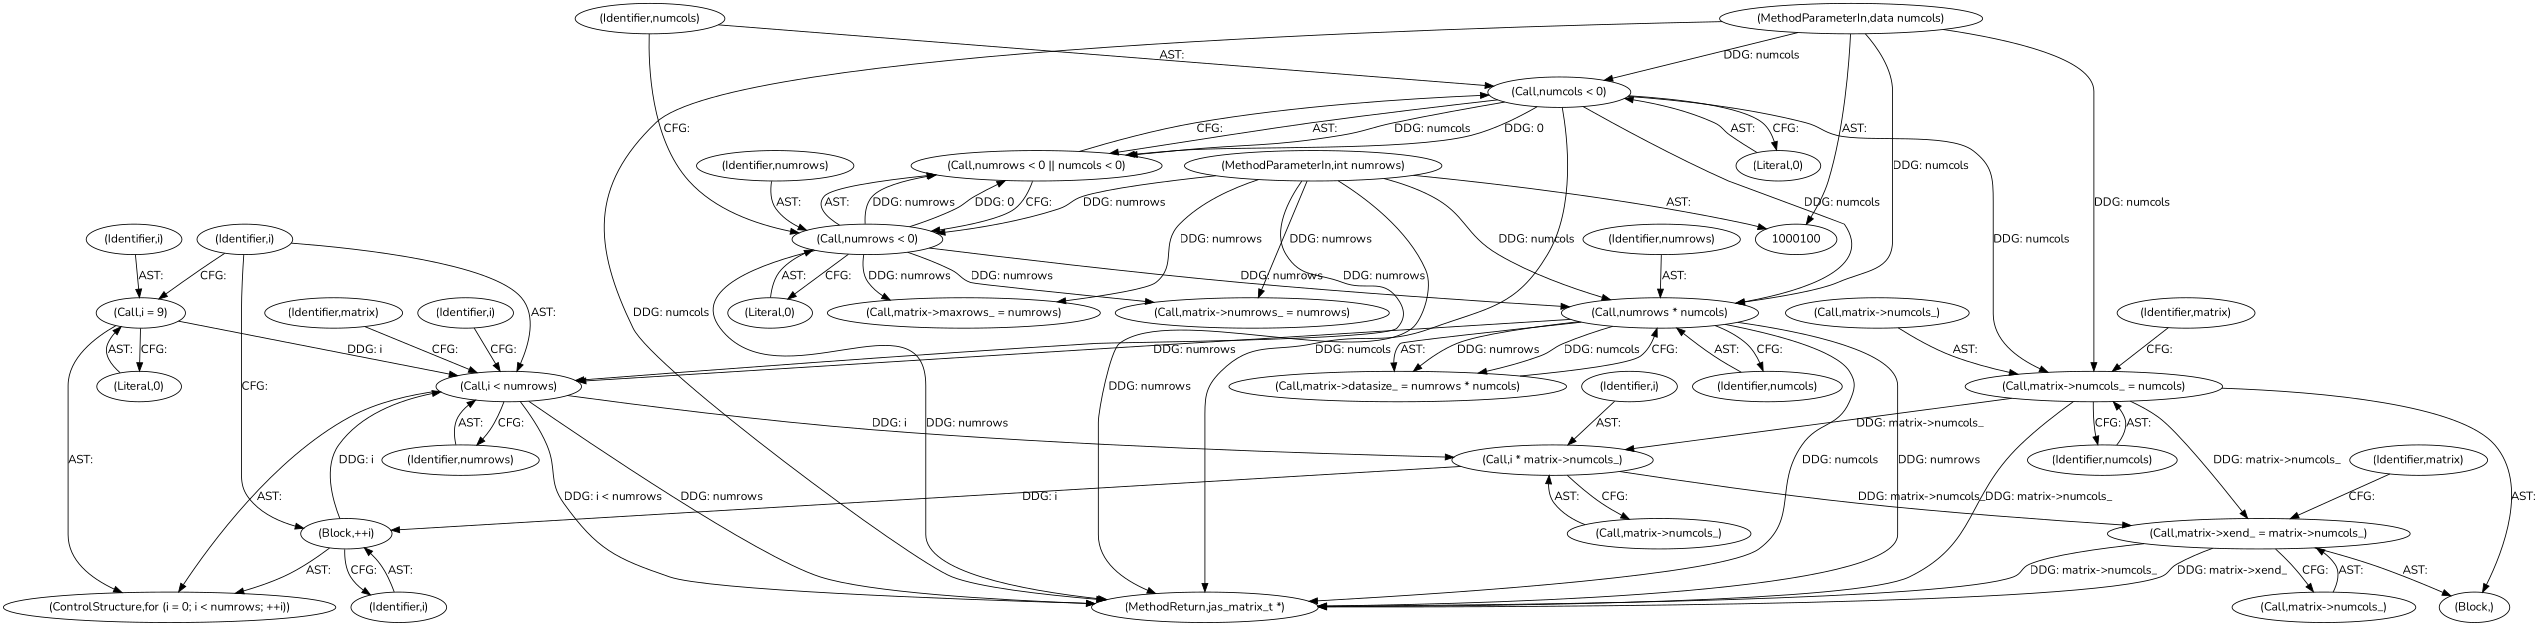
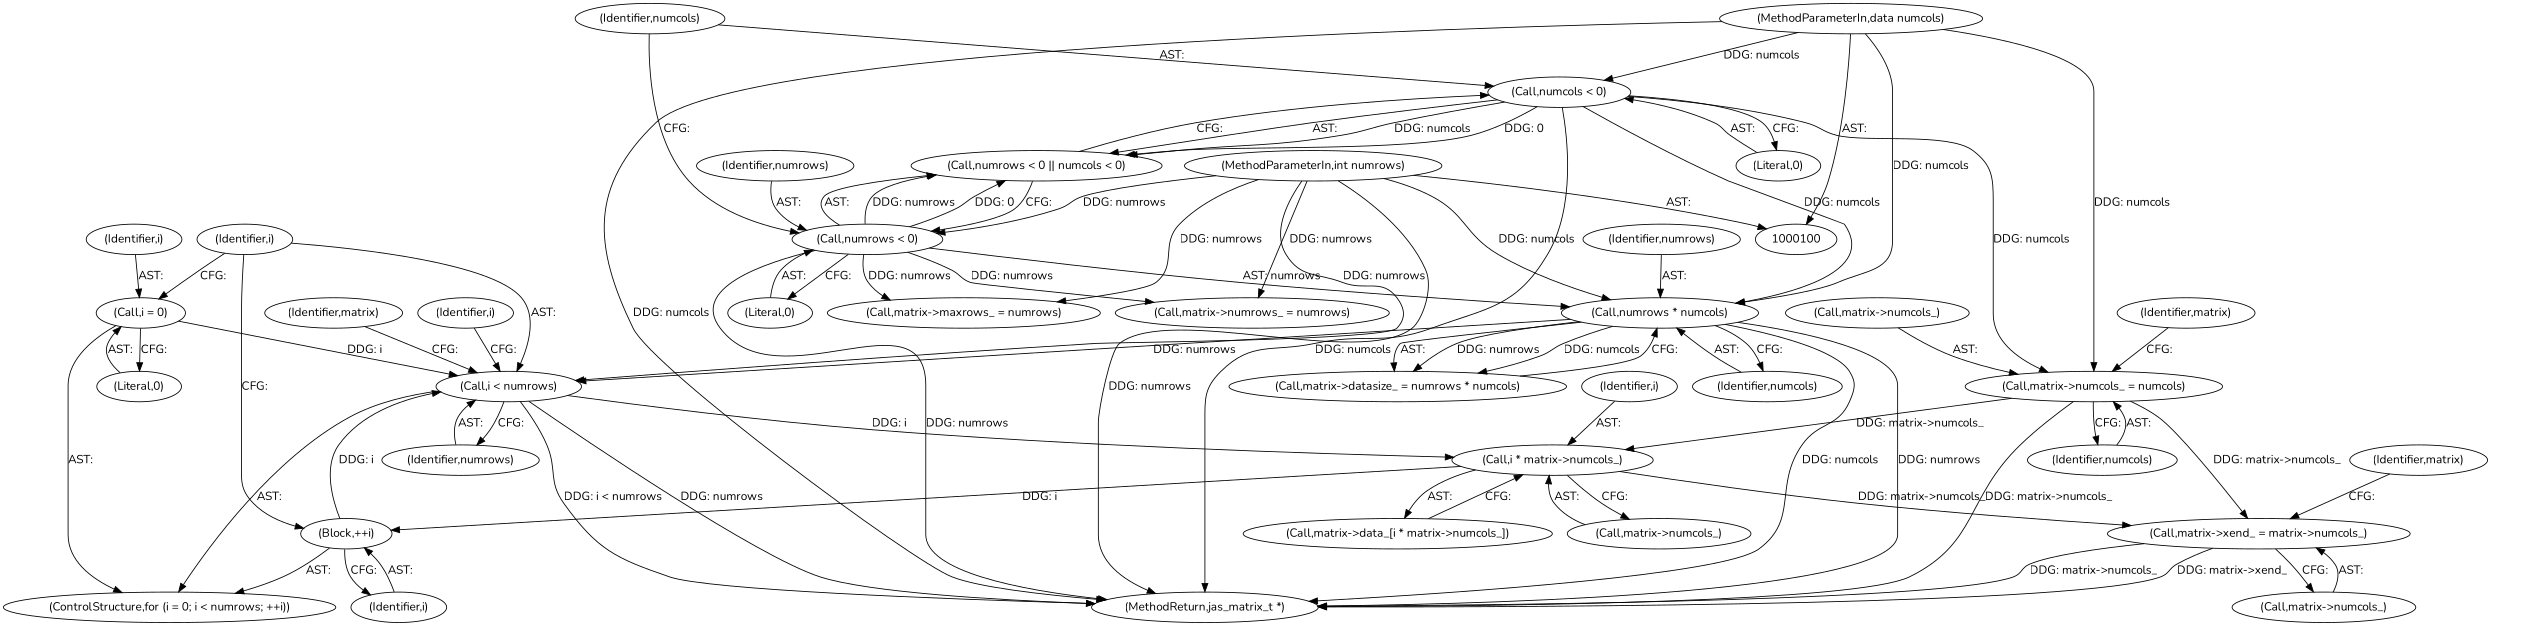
edge "(Call,numrows < 0)" -> "(Call,numrows * numcols)": label "DDG: numrows" -> "AST: numrows"
node "(Call,i = 9)": label "(Call,i = 9)" -> "(Call,i = 0)"
node "(Call,matrix->data_[i * matrix->numcols_])": added
node "(Block,)": removed
